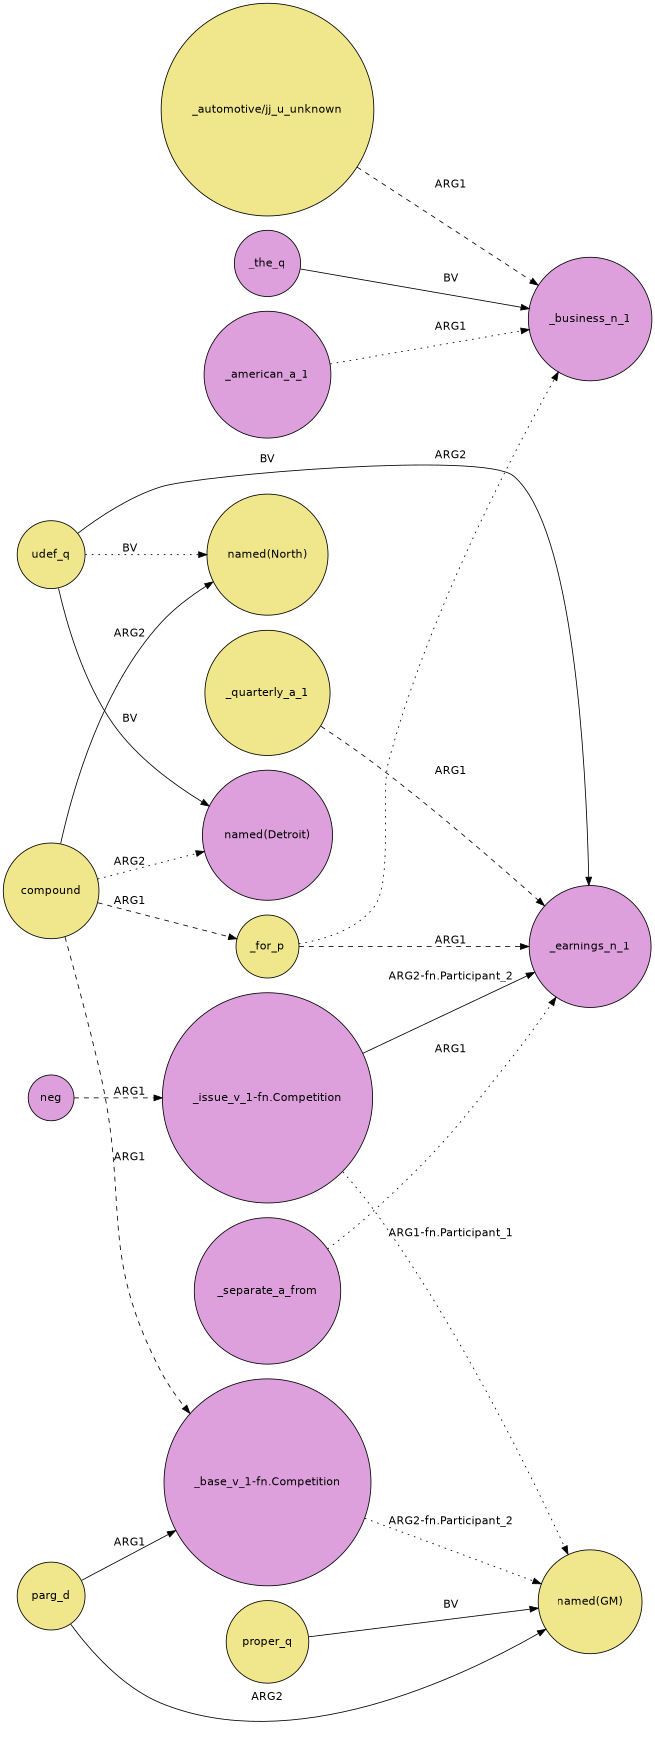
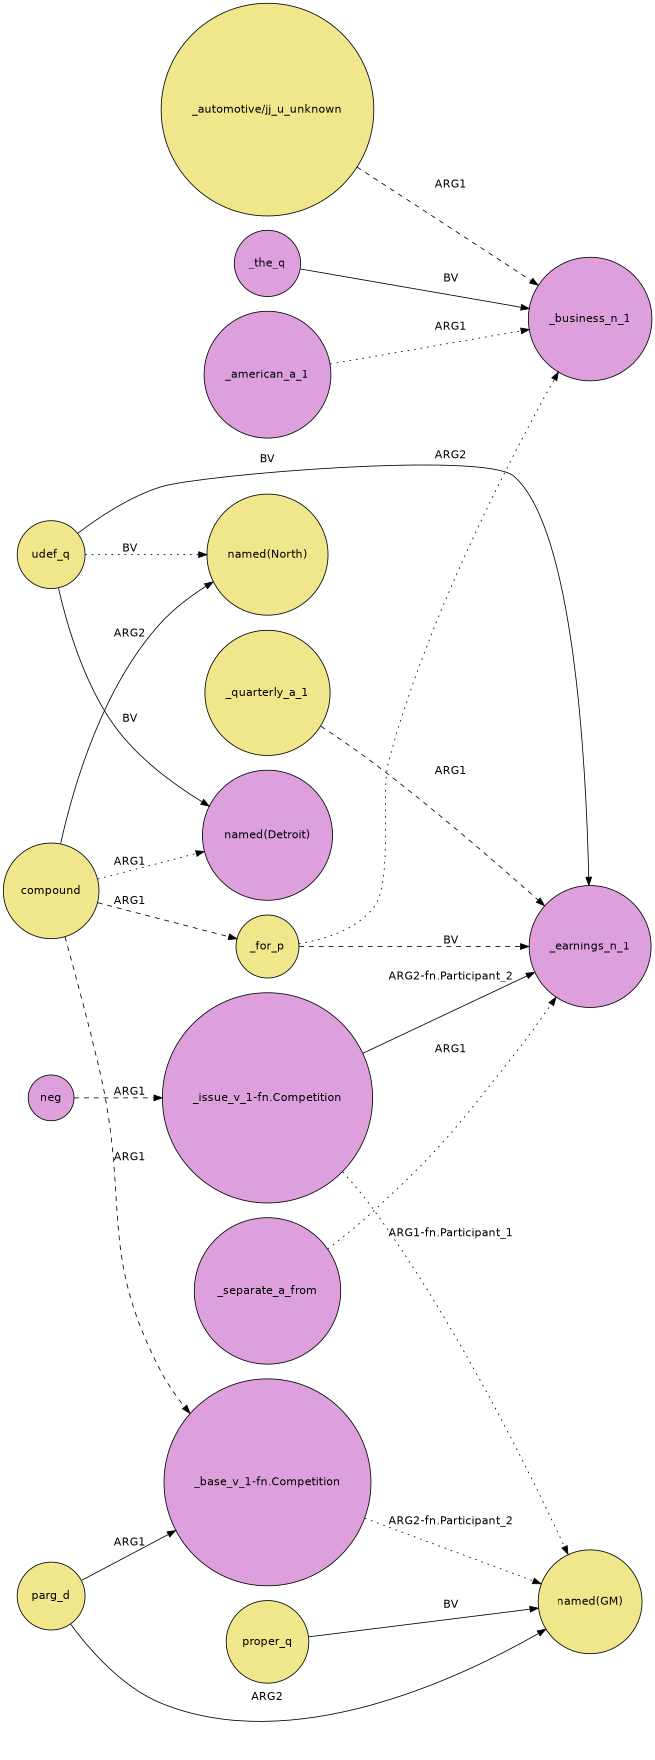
edge "compound" -> "named(Detroit)": label "ARG2" -> "ARG1"
edge "_for_p" -> "_earnings_n_1": label "ARG1" -> "BV"
